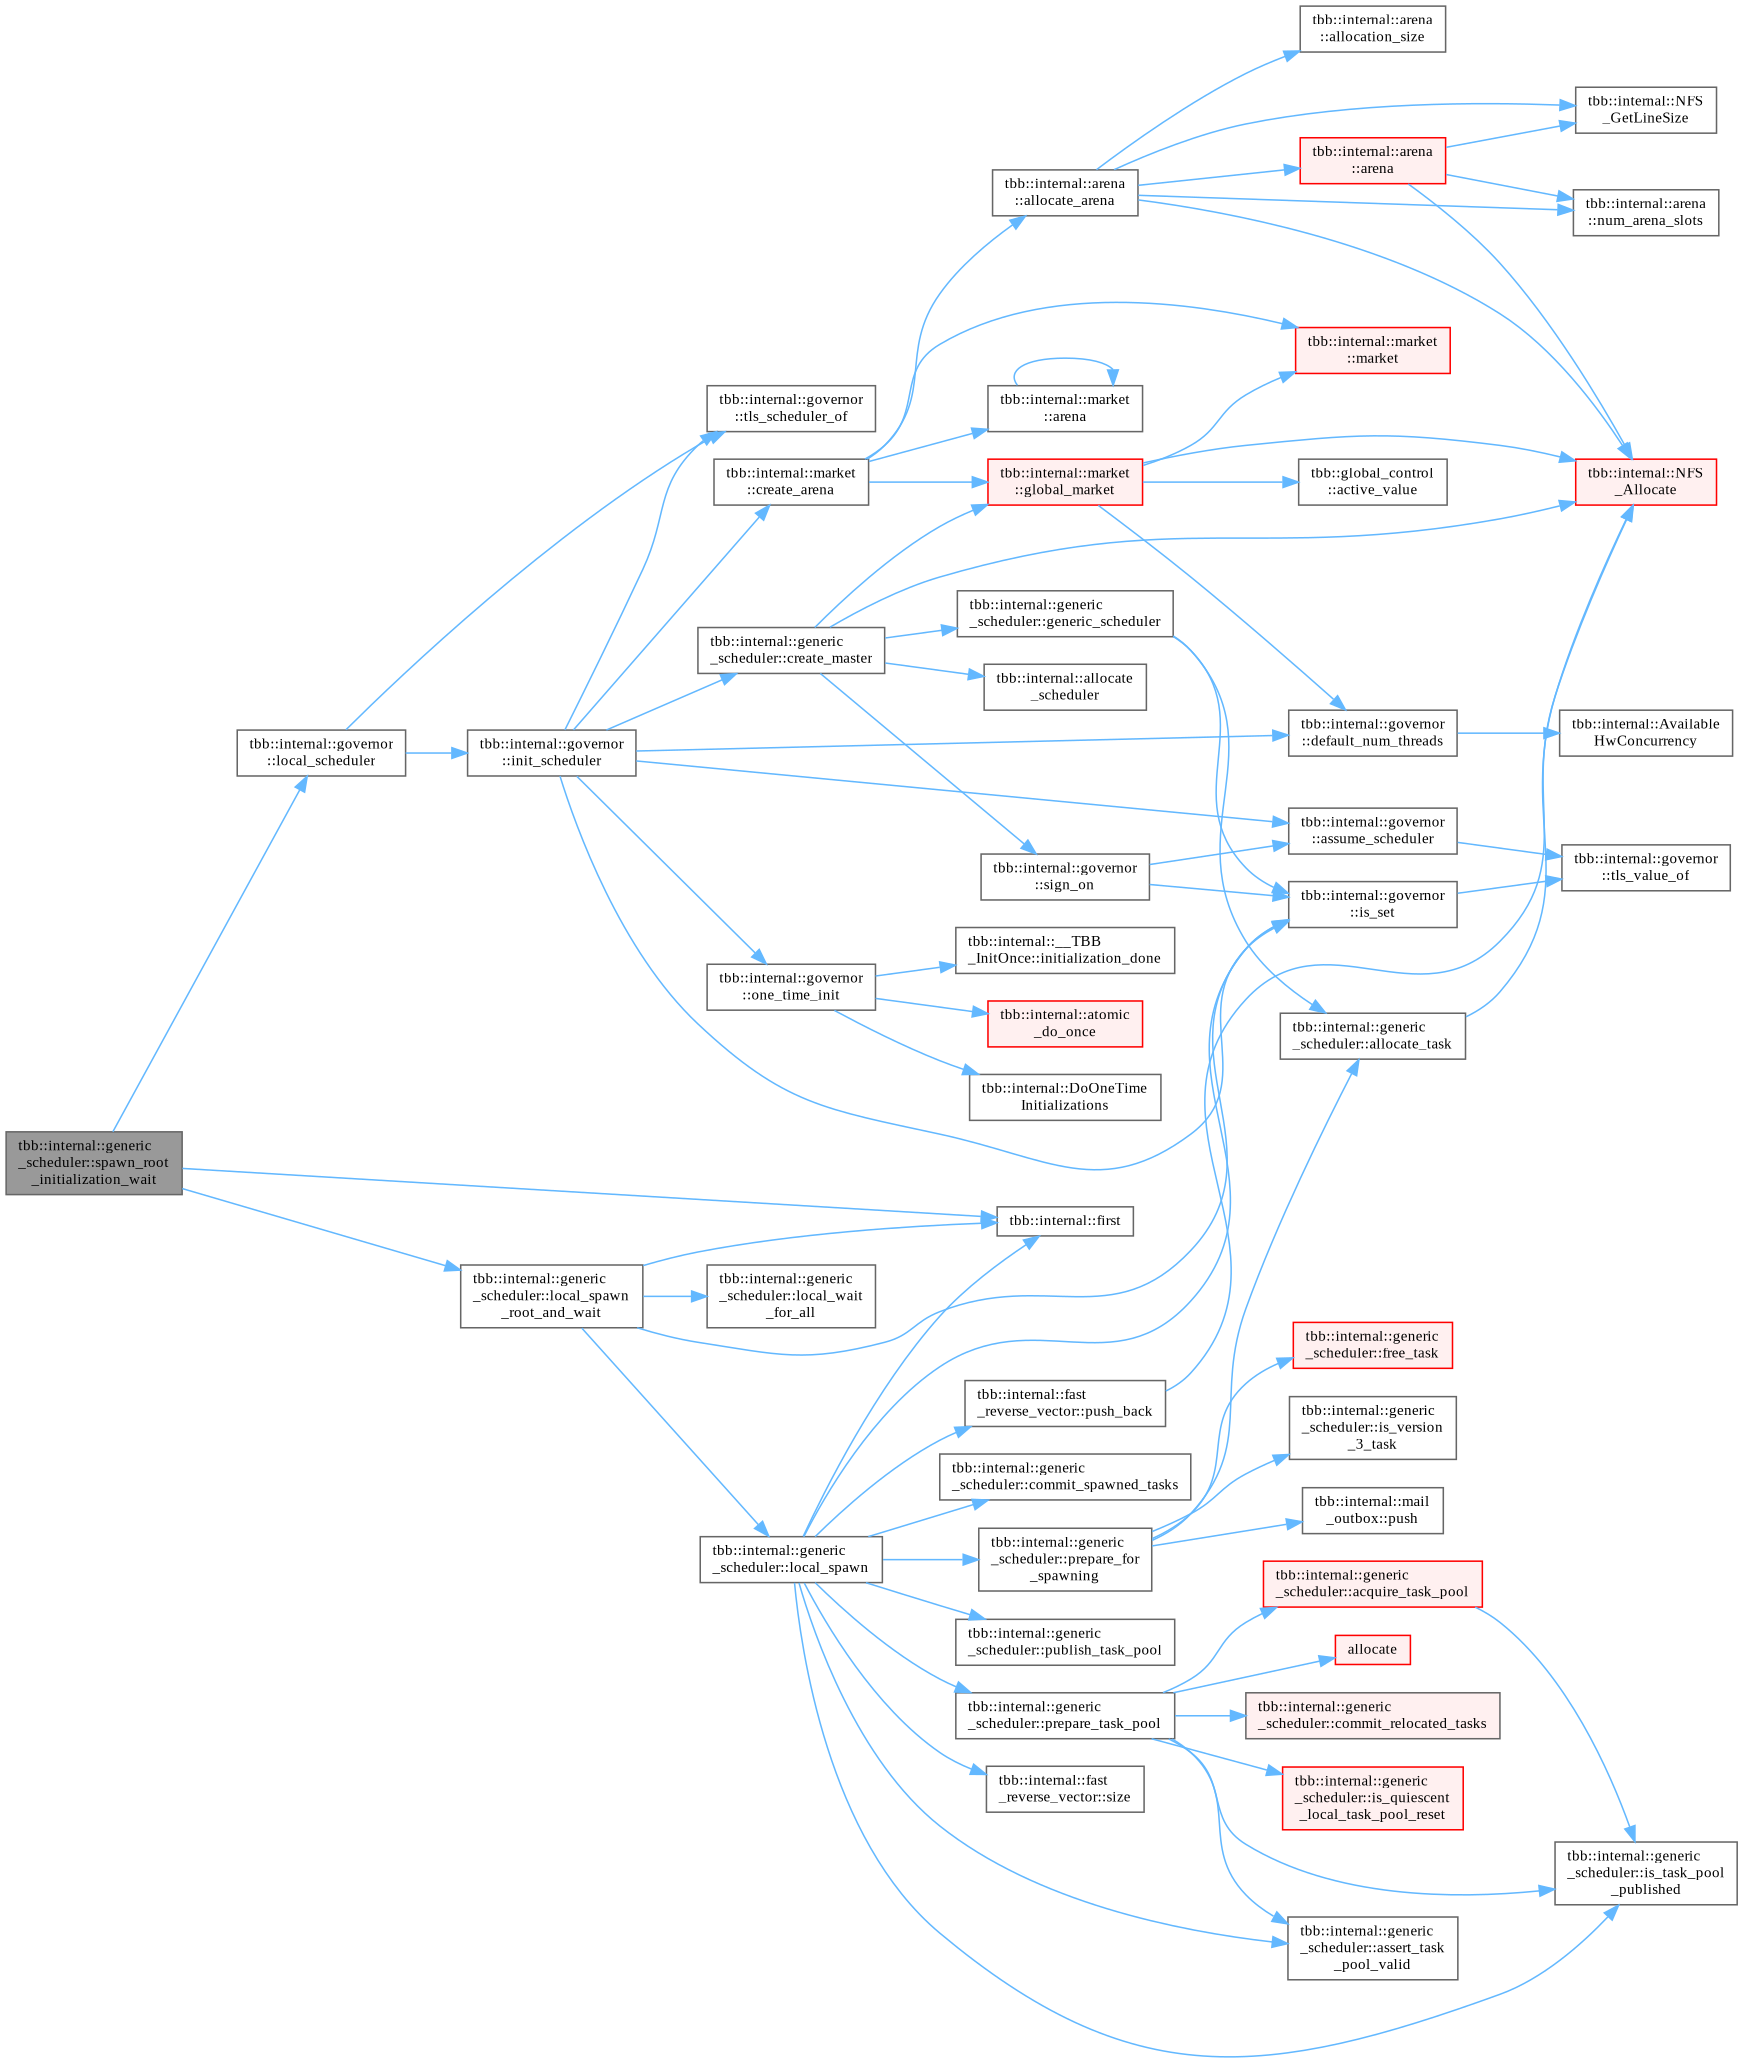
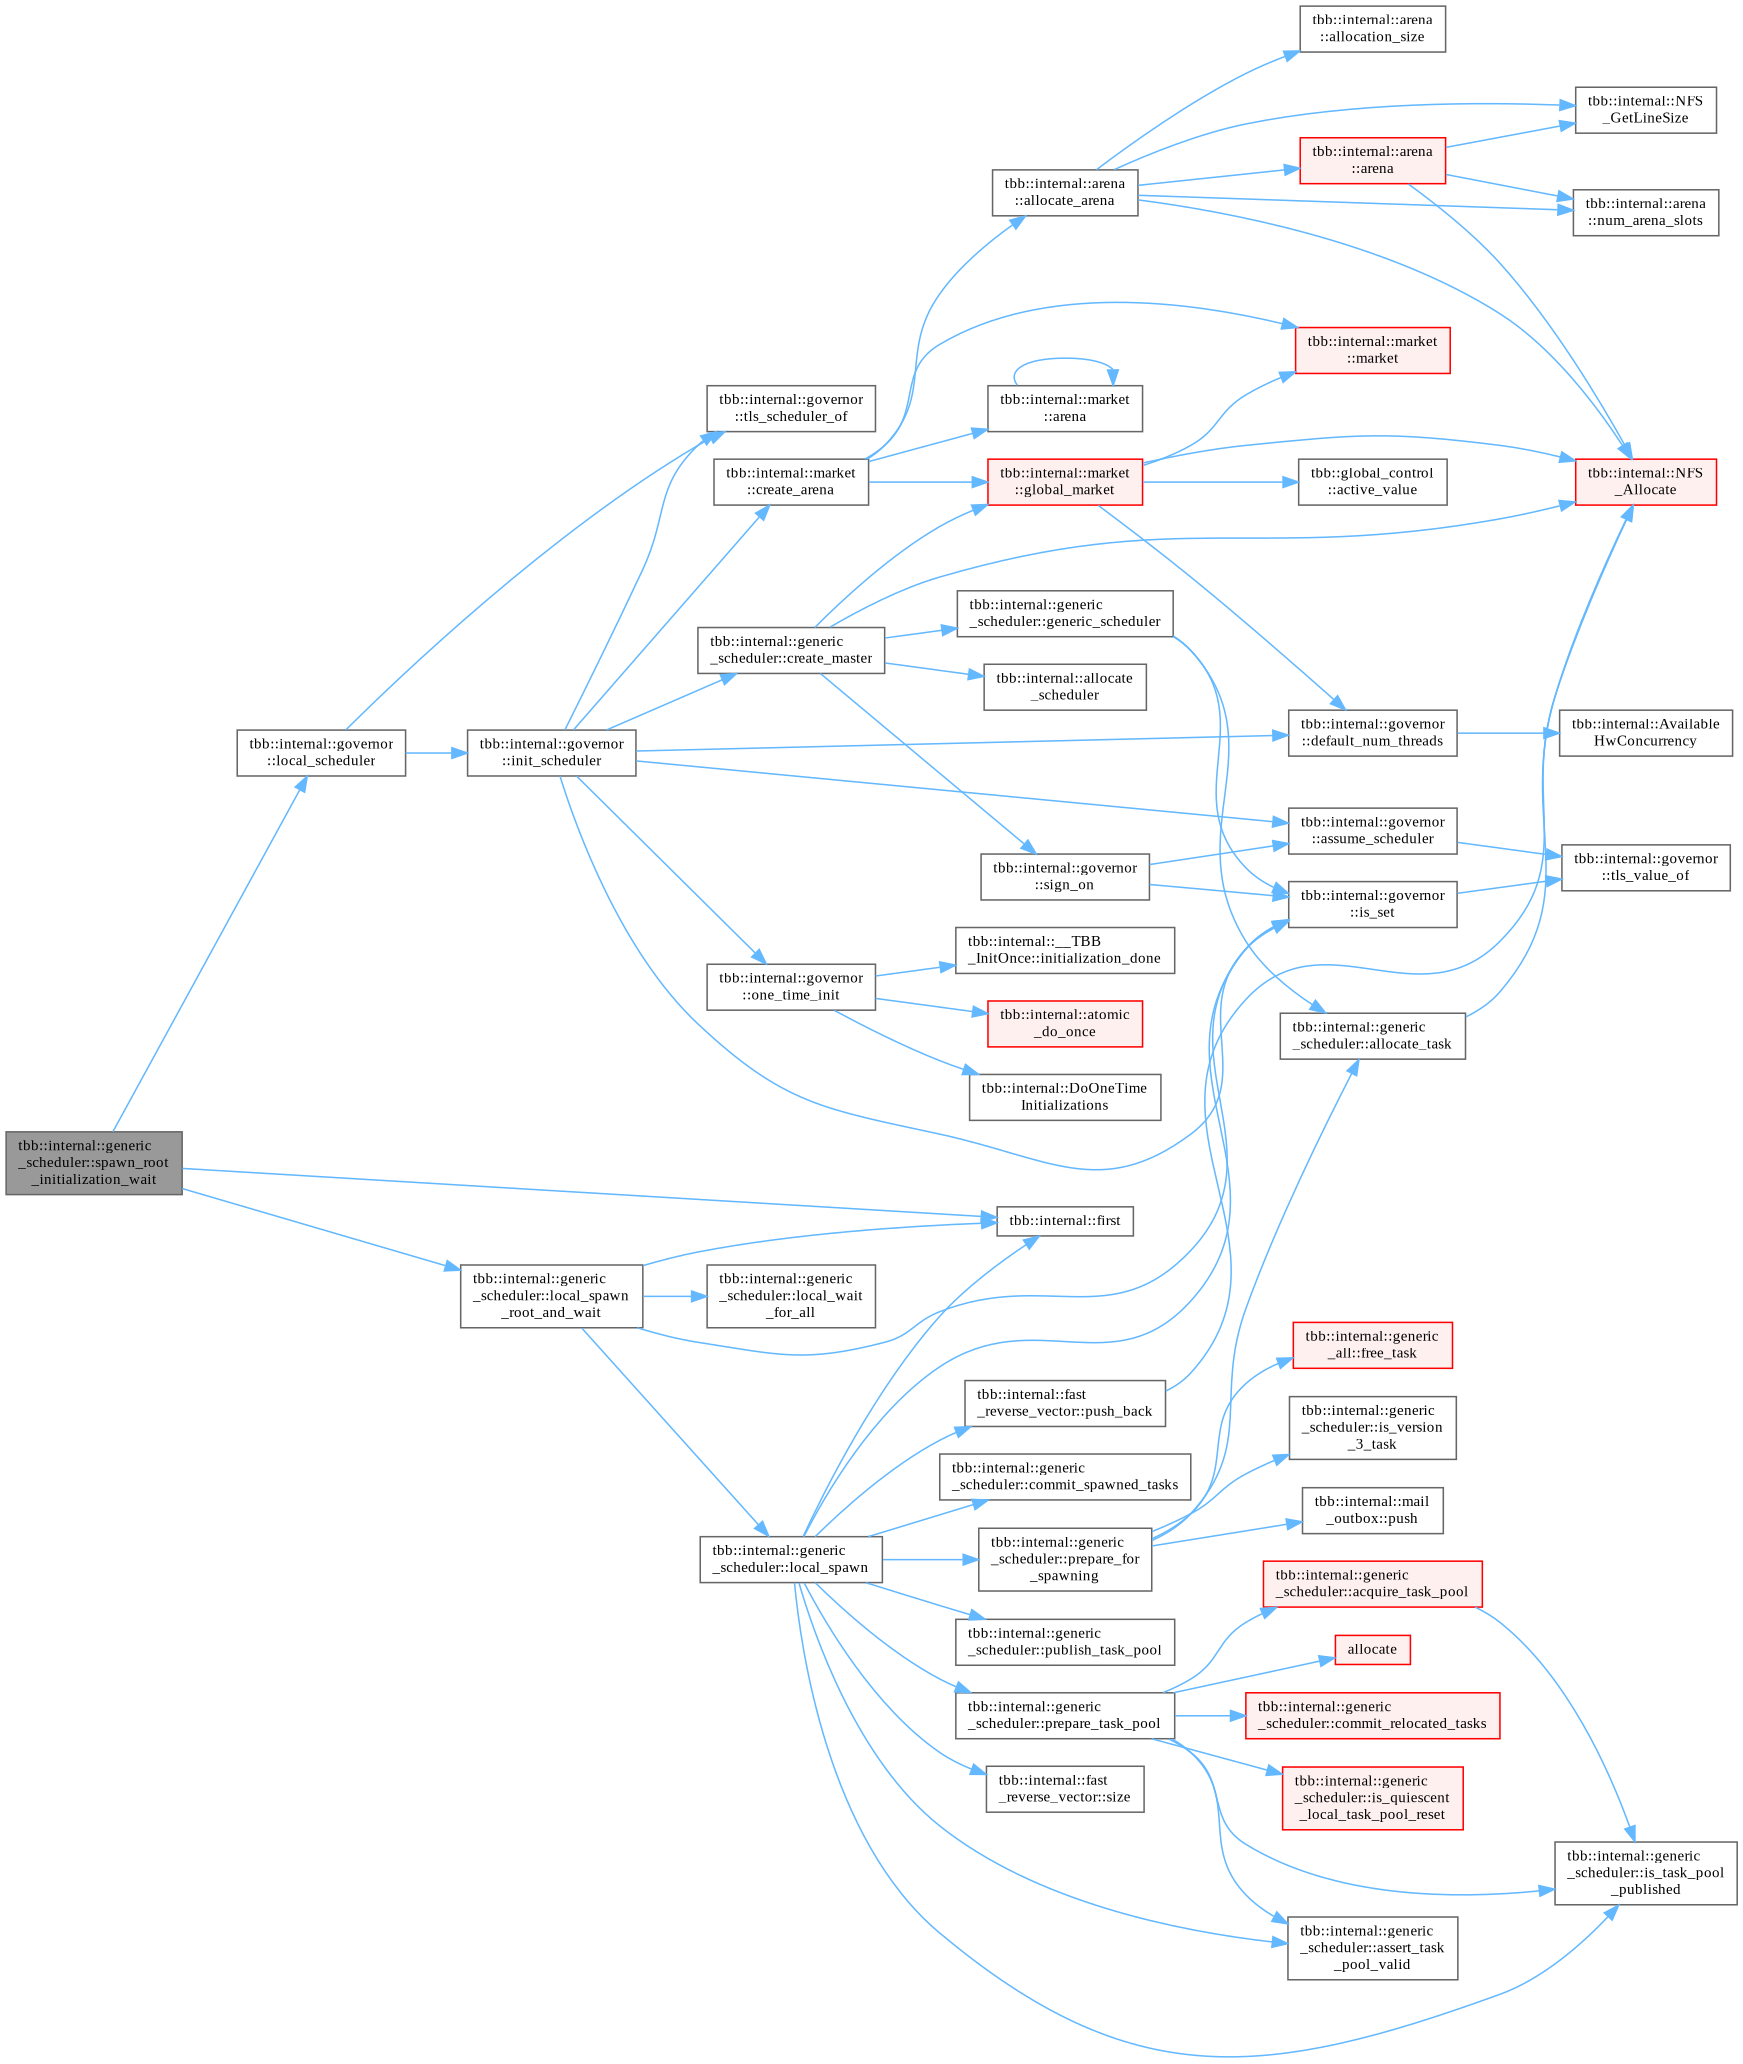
node "tbb::internal::generic _scheduler::free_task": label "tbb::internal::generic _scheduler::free_task" -> "tbb::internal::generic _all::free_task"
node "tbb::internal::generic _scheduler::commit_relocated_tasks": color grey40 -> red
